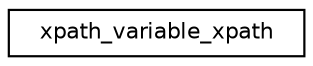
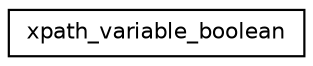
node "xpath_variable_xpath": label "xpath_variable_xpath" -> "xpath_variable_boolean"
